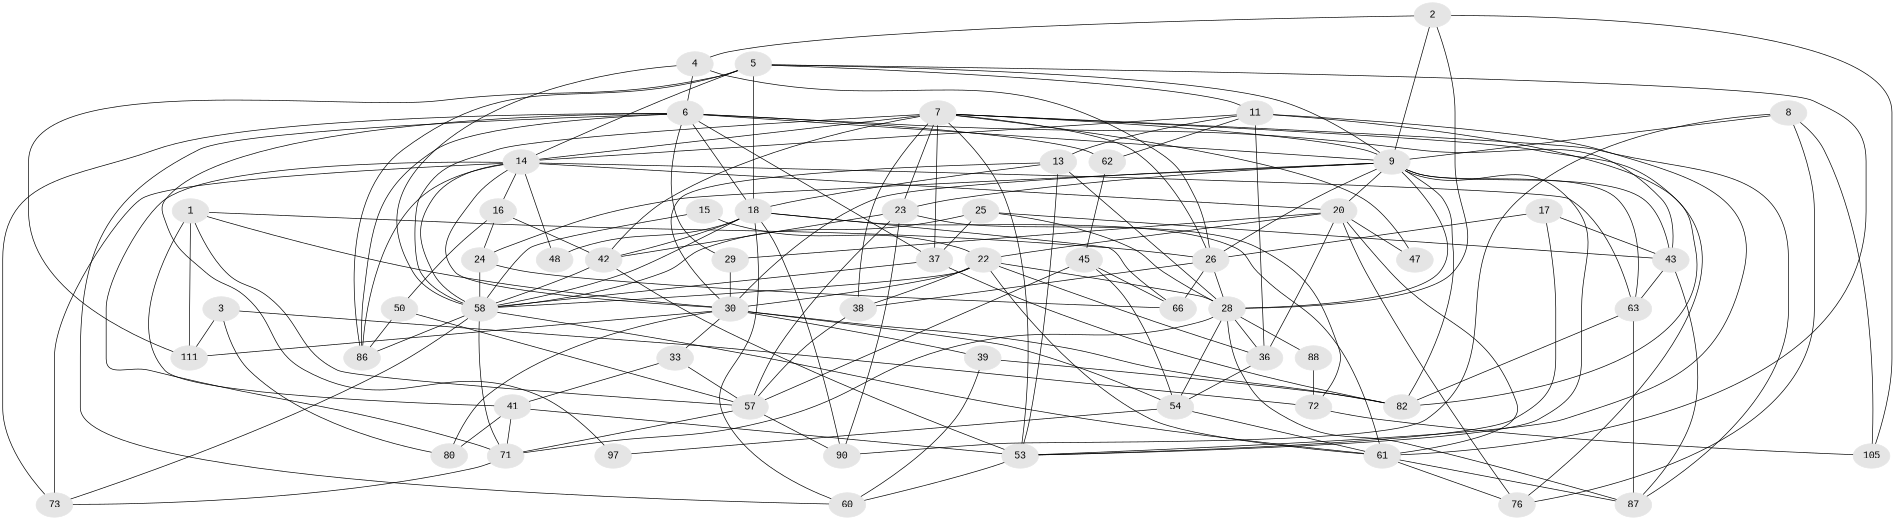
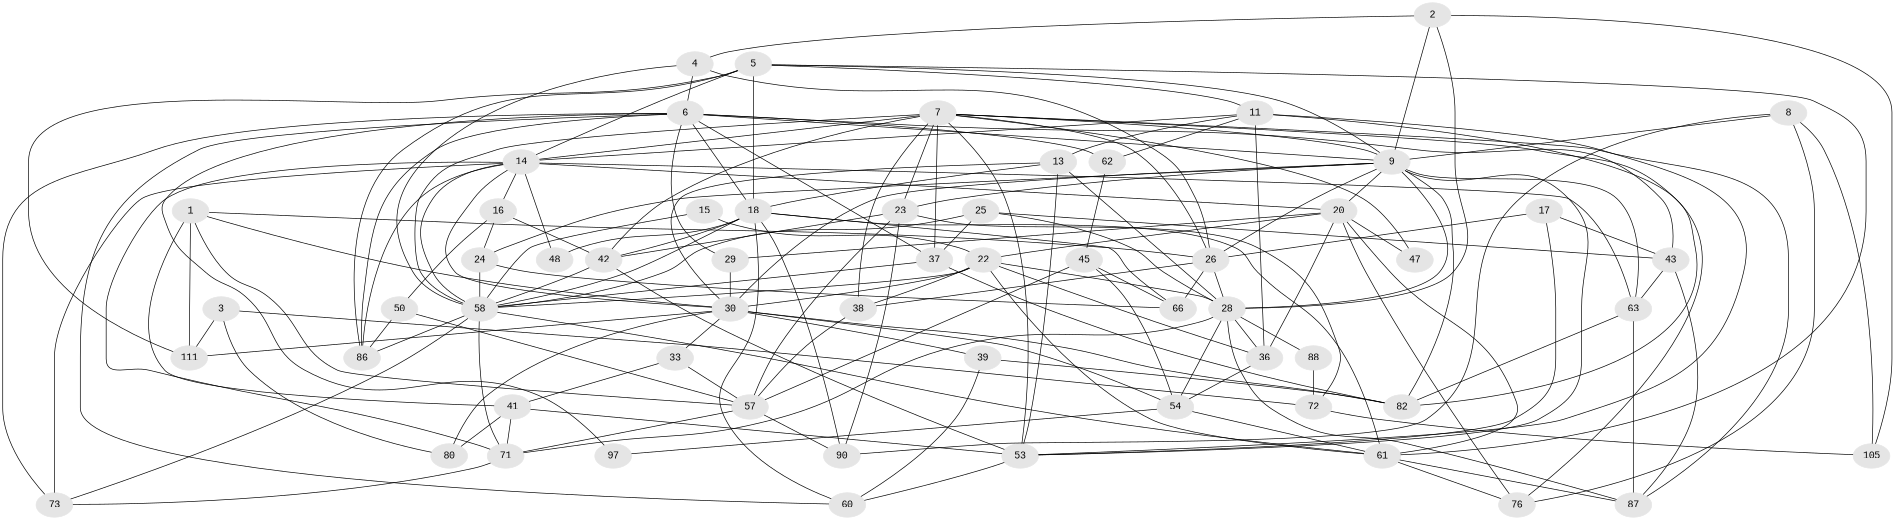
edge "9" -- "43": removed
